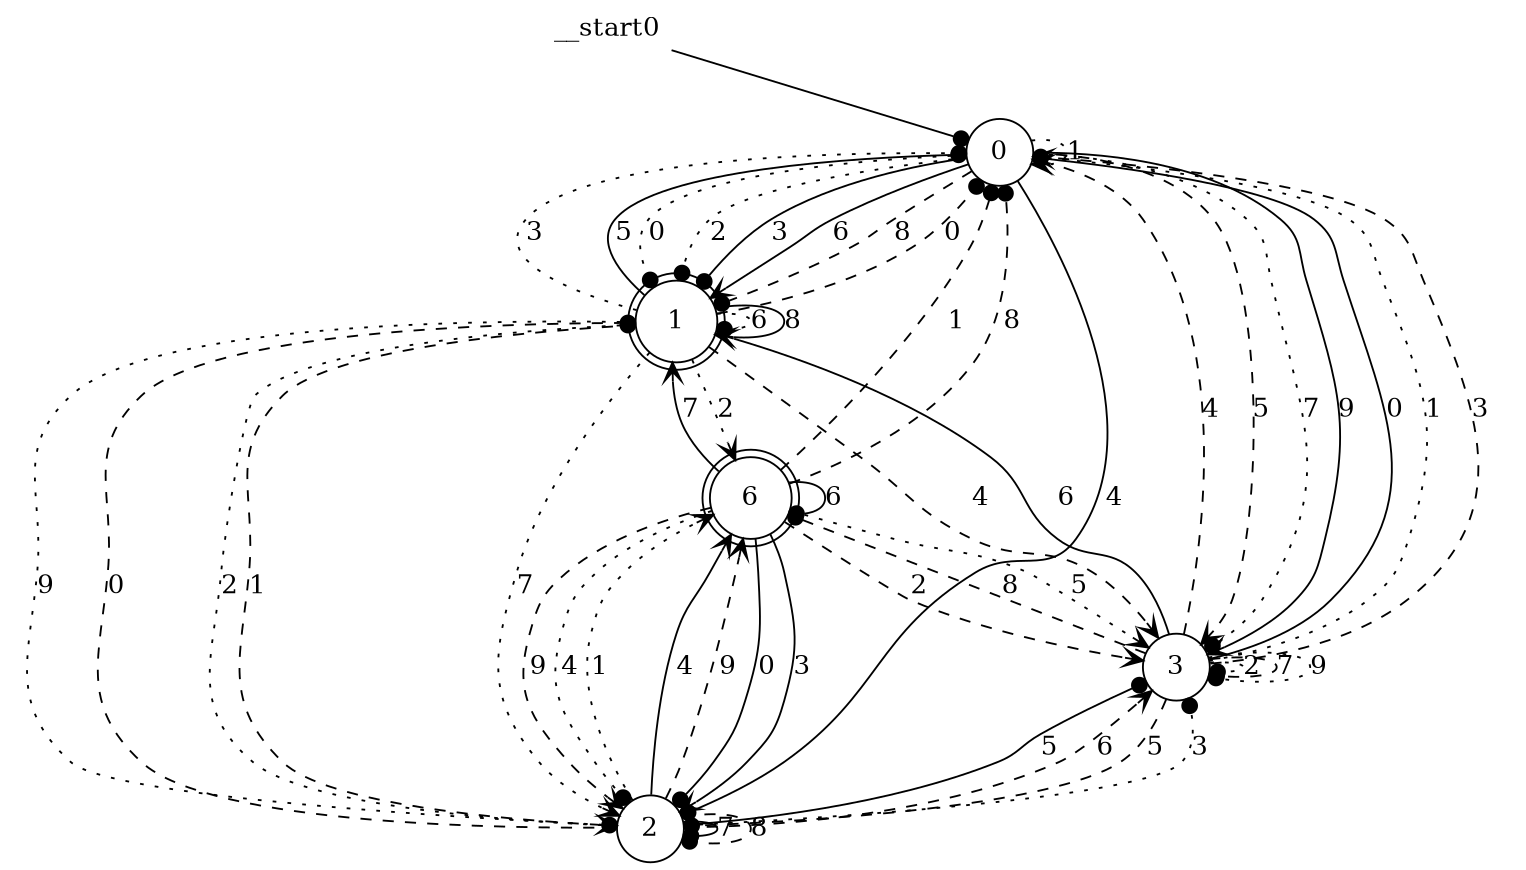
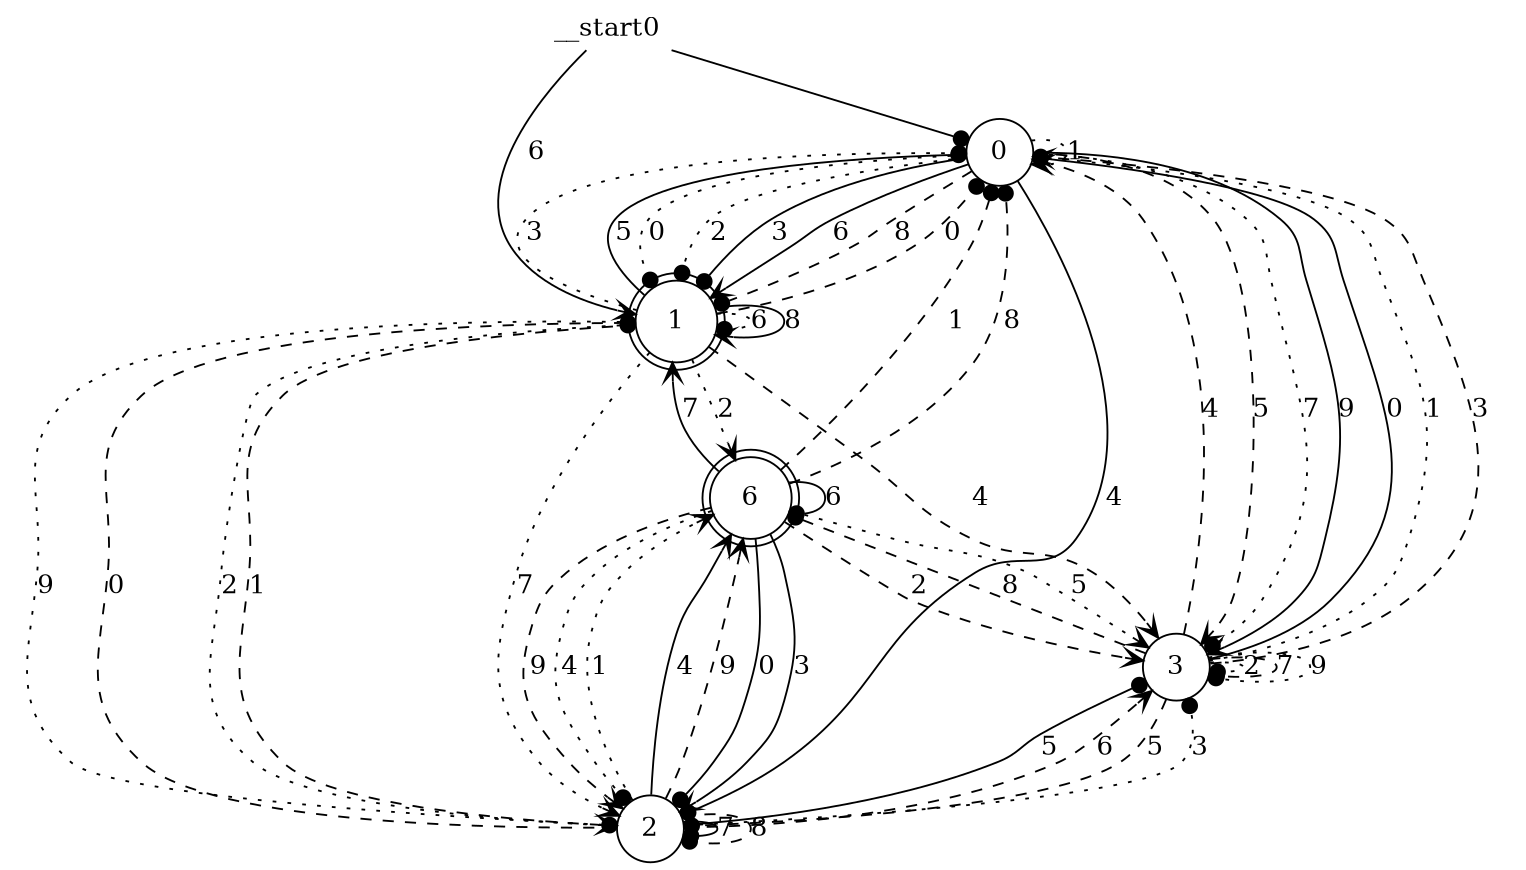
edge "3" -> "1": now "__start0" -> "1"
